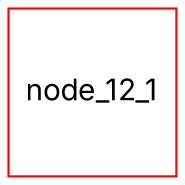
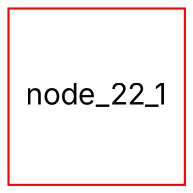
node "node_12_1": label "node_12_1" -> "node_22_1"
